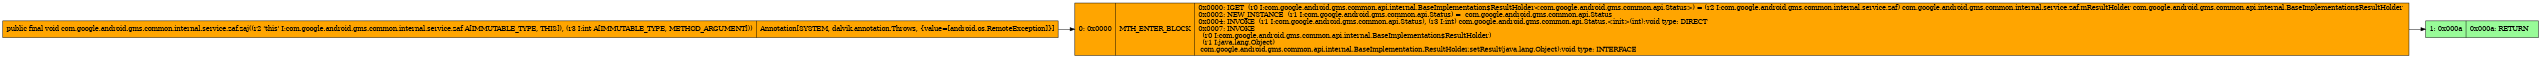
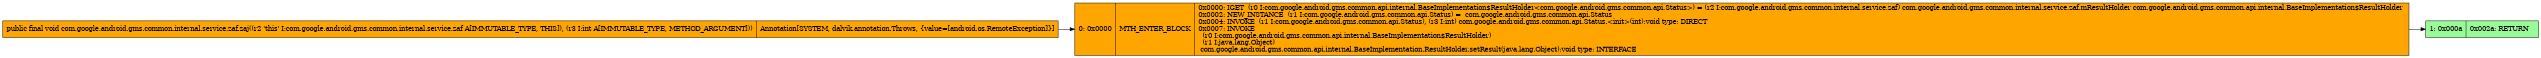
node "1: 0x000a": text "0x000a: RETURN" -> "0x002a: RETURN"
